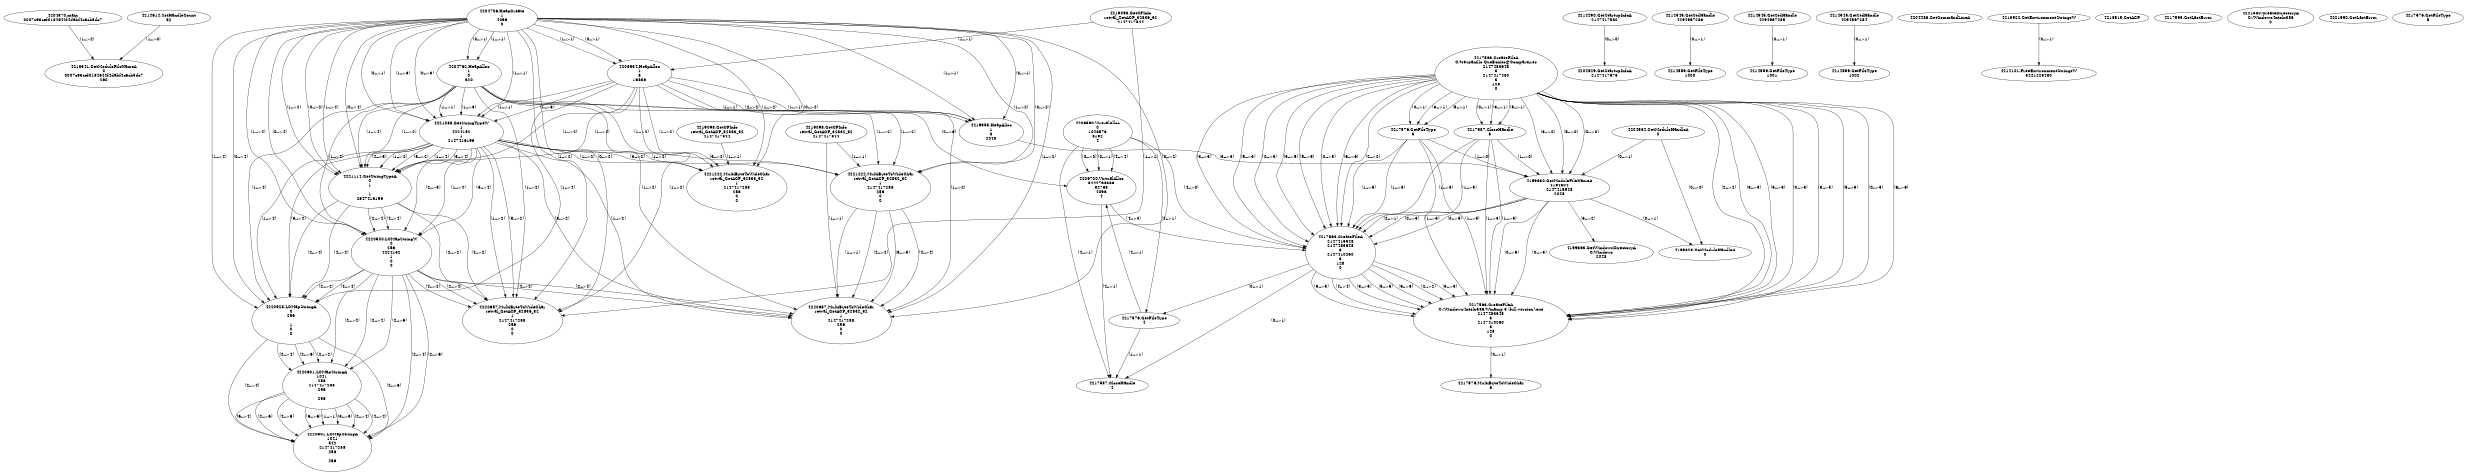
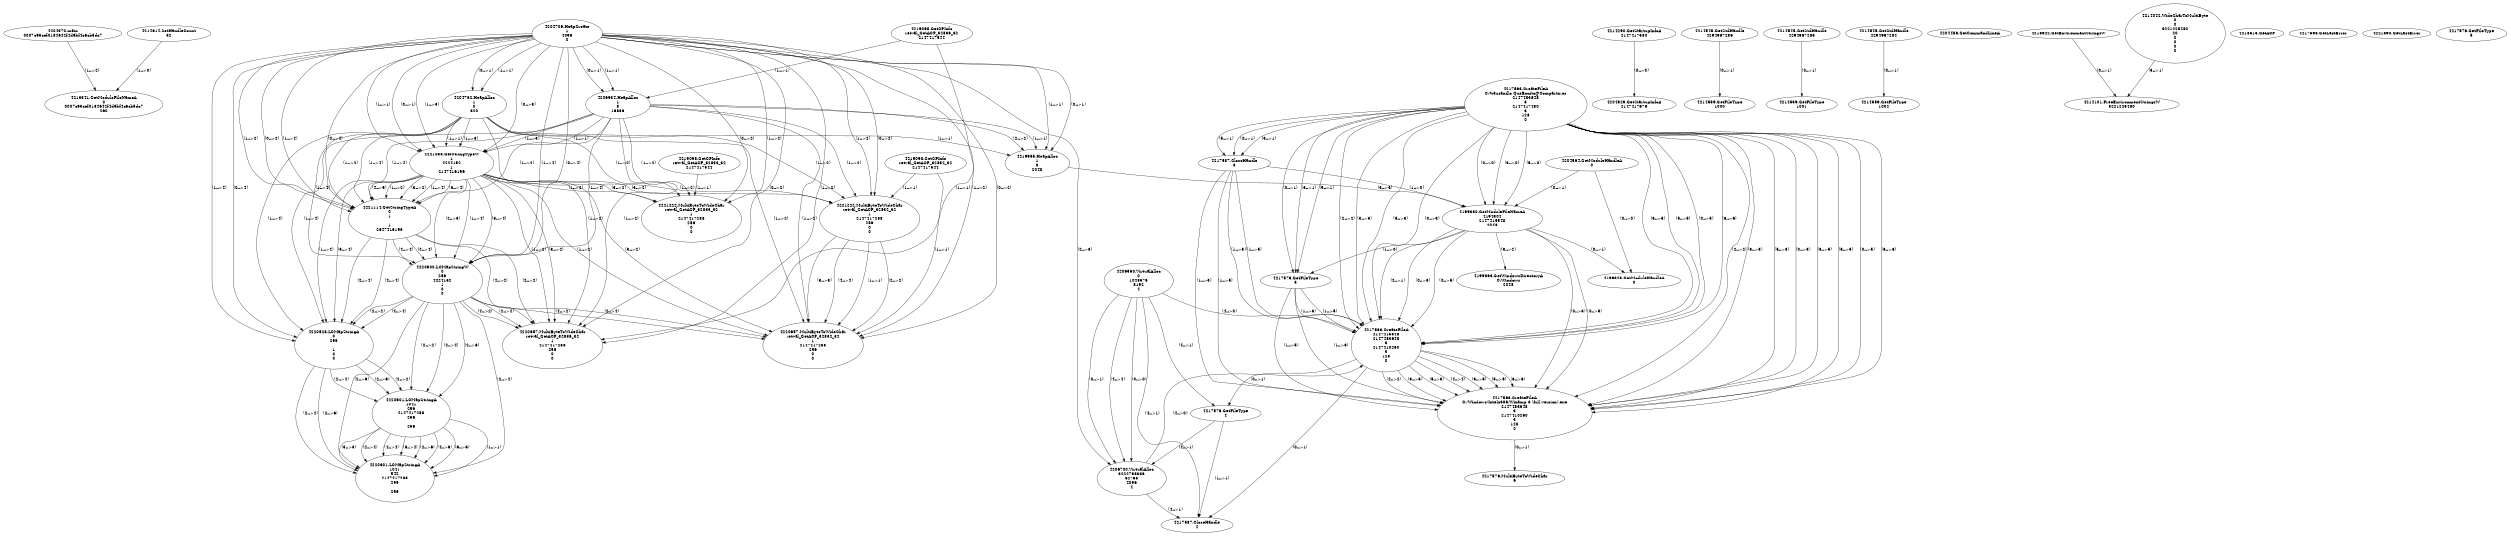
node "4221580.CreateDirectoryA C:/Windows/Intelx386 0": removed
node "4214042.WideCharToMultiByte 0 0 3221225480 20 0 0 0 0": added
edge "4204762.HeapAlloc 1 0 320" -> "4206700.VirtualAlloc 3222798336 32768 4096 4": now "4204706.HeapCreate 1 4096 0" -> "4206700.VirtualAlloc 3222798336 32768 4096 4"
edge "4217576.GetFileType 3" -> "4199330.GetModuleFileNameA 4194304 2147415548 2048": reversed
edge "4206534.HeapAlloc 1 8 16836" -> "4220500.LCMapStringW 0 256 4224152 1 0 0": added, label "(1-->4)"
